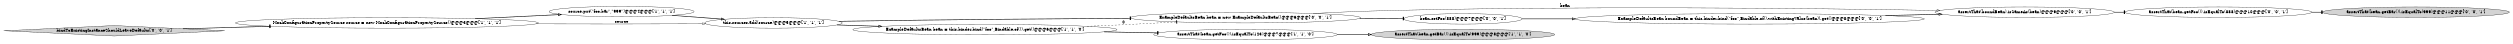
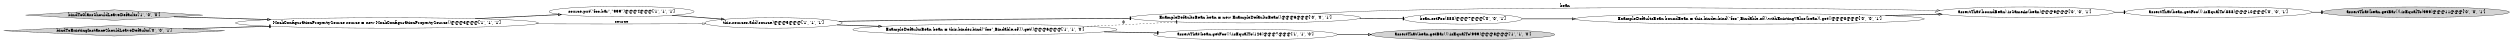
node "bindToClassShouldLeaveDefaults['1', '0', '0']": added
